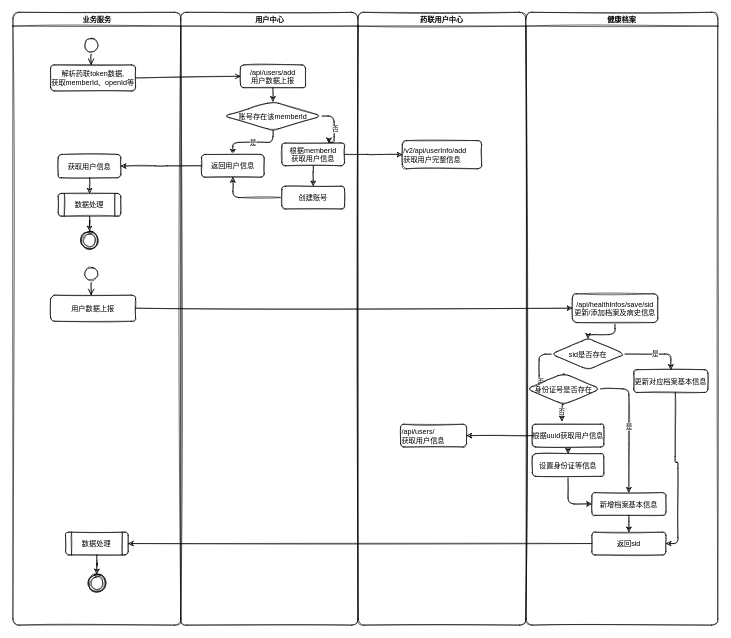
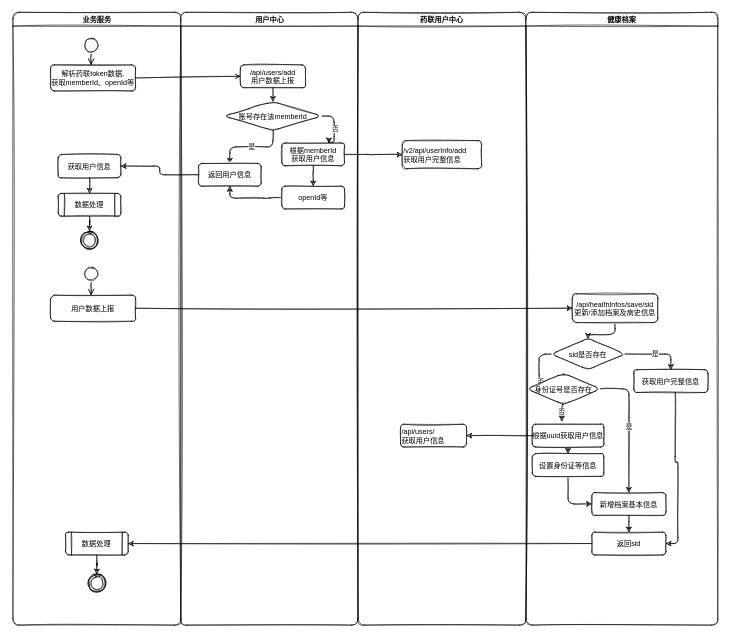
node "返回用户信息": moved (233, 166) -> (230, 175)
node "创建账号": label "创建账号" -> "openId等"
node "更新对应档案基本信息": label "更新对应档案基本信息" -> "获取用户完整信息"
